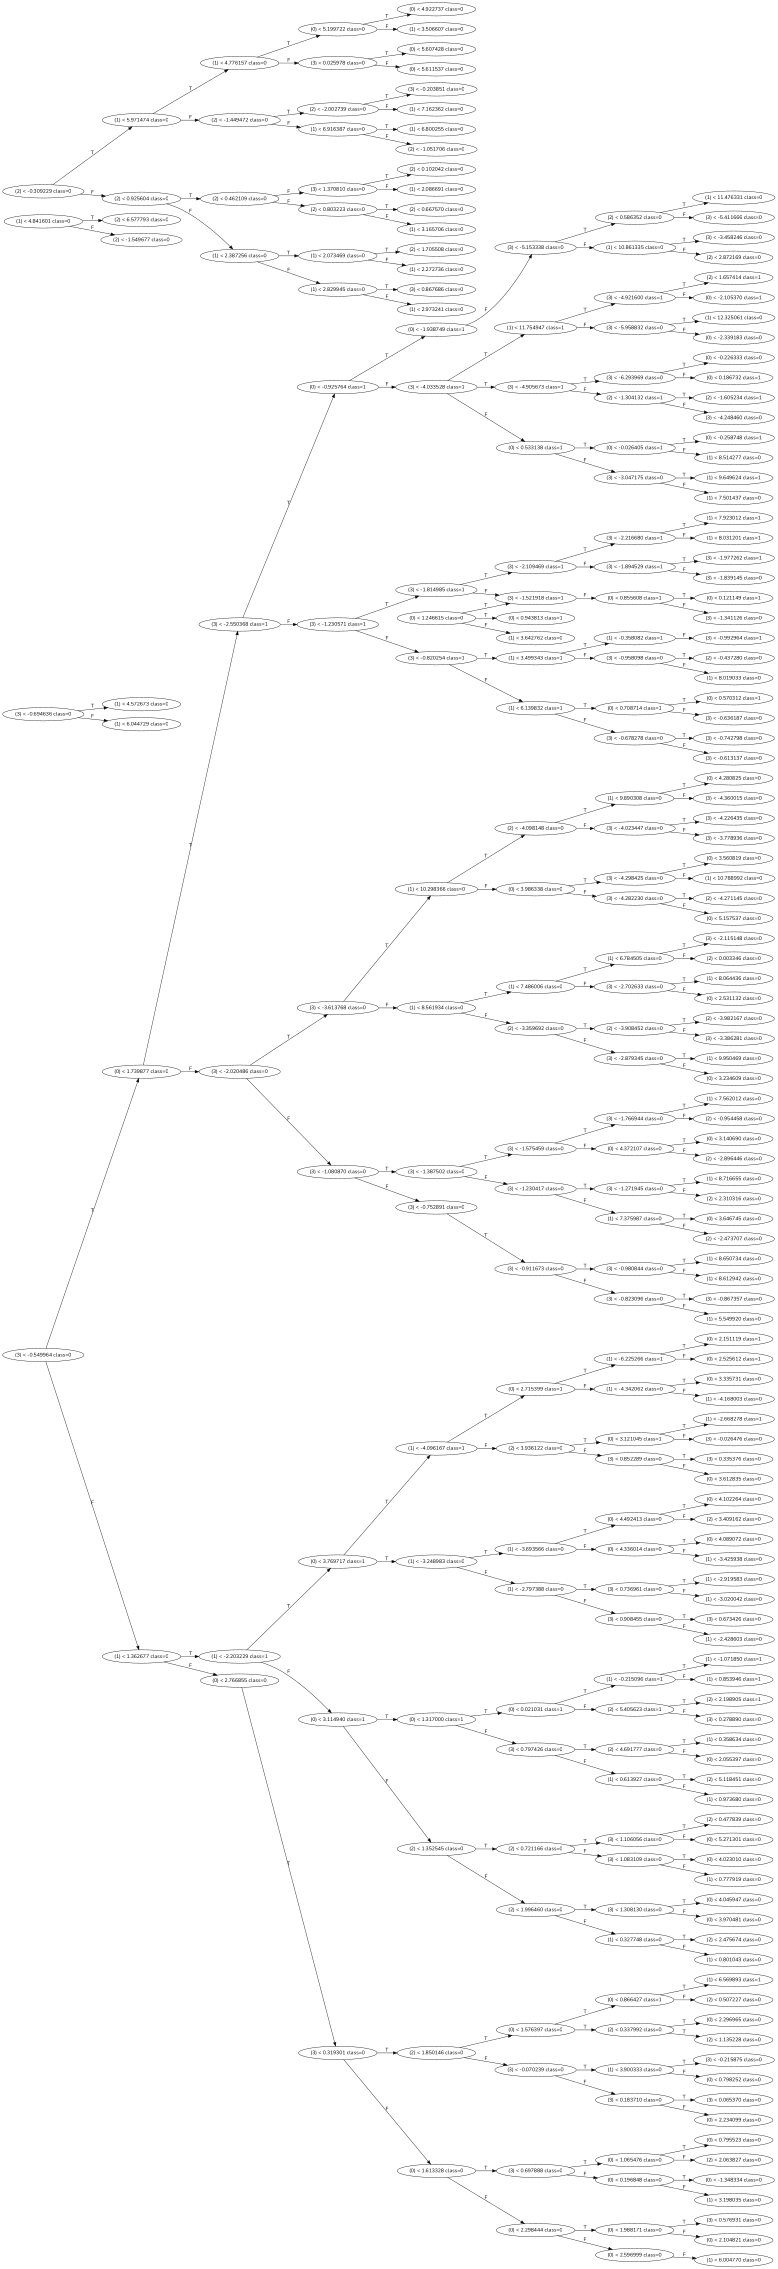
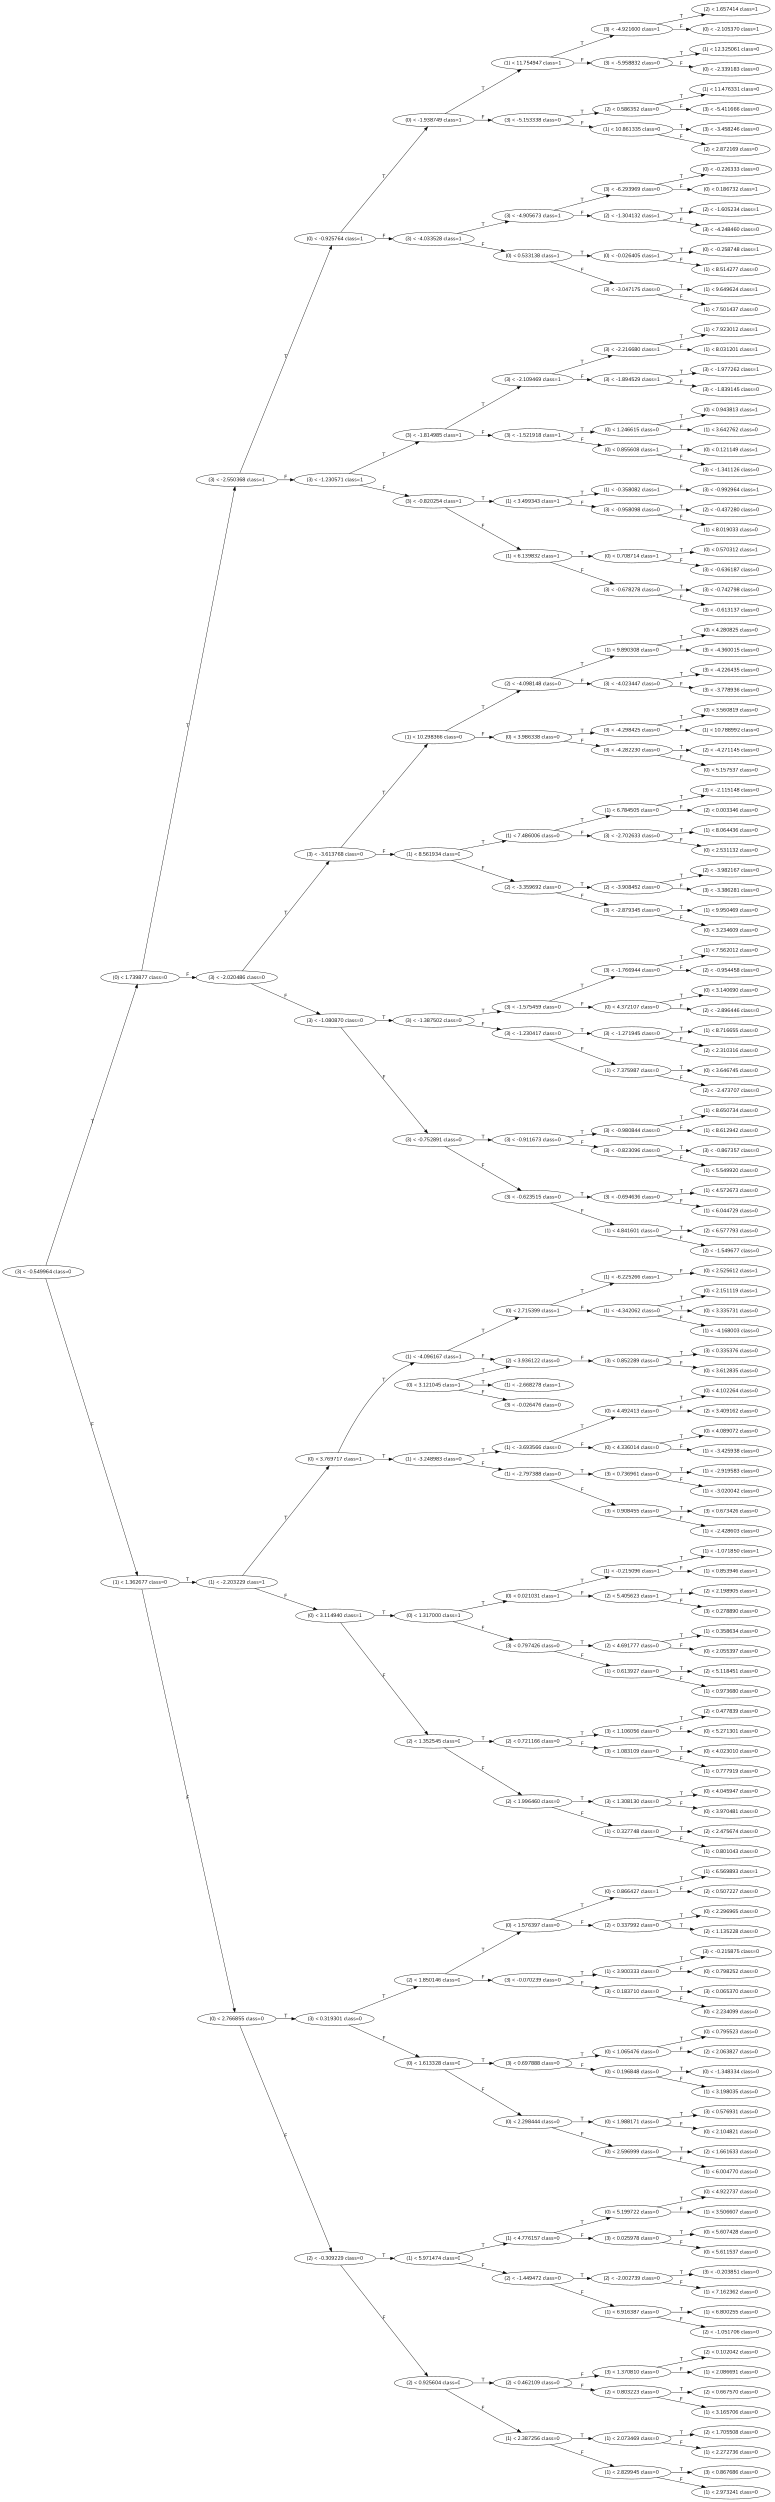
edge "(3) < -4.033528 class=1" -> "(1) < 11.754947 class=1": now "(0) < -1.938749 class=1" -> "(1) < 11.754947 class=1"
edge "(0) < 1.246615 class=0" -> "(3) < -1.521918 class=1": reversed
node "(3) < -0.623515 class=0": added
edge "(1) < -6.225266 class=1" -> "(0) < 2.151119 class=1": now "(1) < -4.342062 class=0" -> "(0) < 2.151119 class=1"
edge "(2) < 3.936122 class=0" -> "(0) < 3.121045 class=1": reversed
edge "(0) < 1.576397 class=0" -> "(2) < 0.337992 class=0": label "T" -> "F"
edge "(0) < 2.766855 class=0" -> "(2) < -0.309229 class=0": added, label "F"
node "(2) < 1.661633 class=0": added
